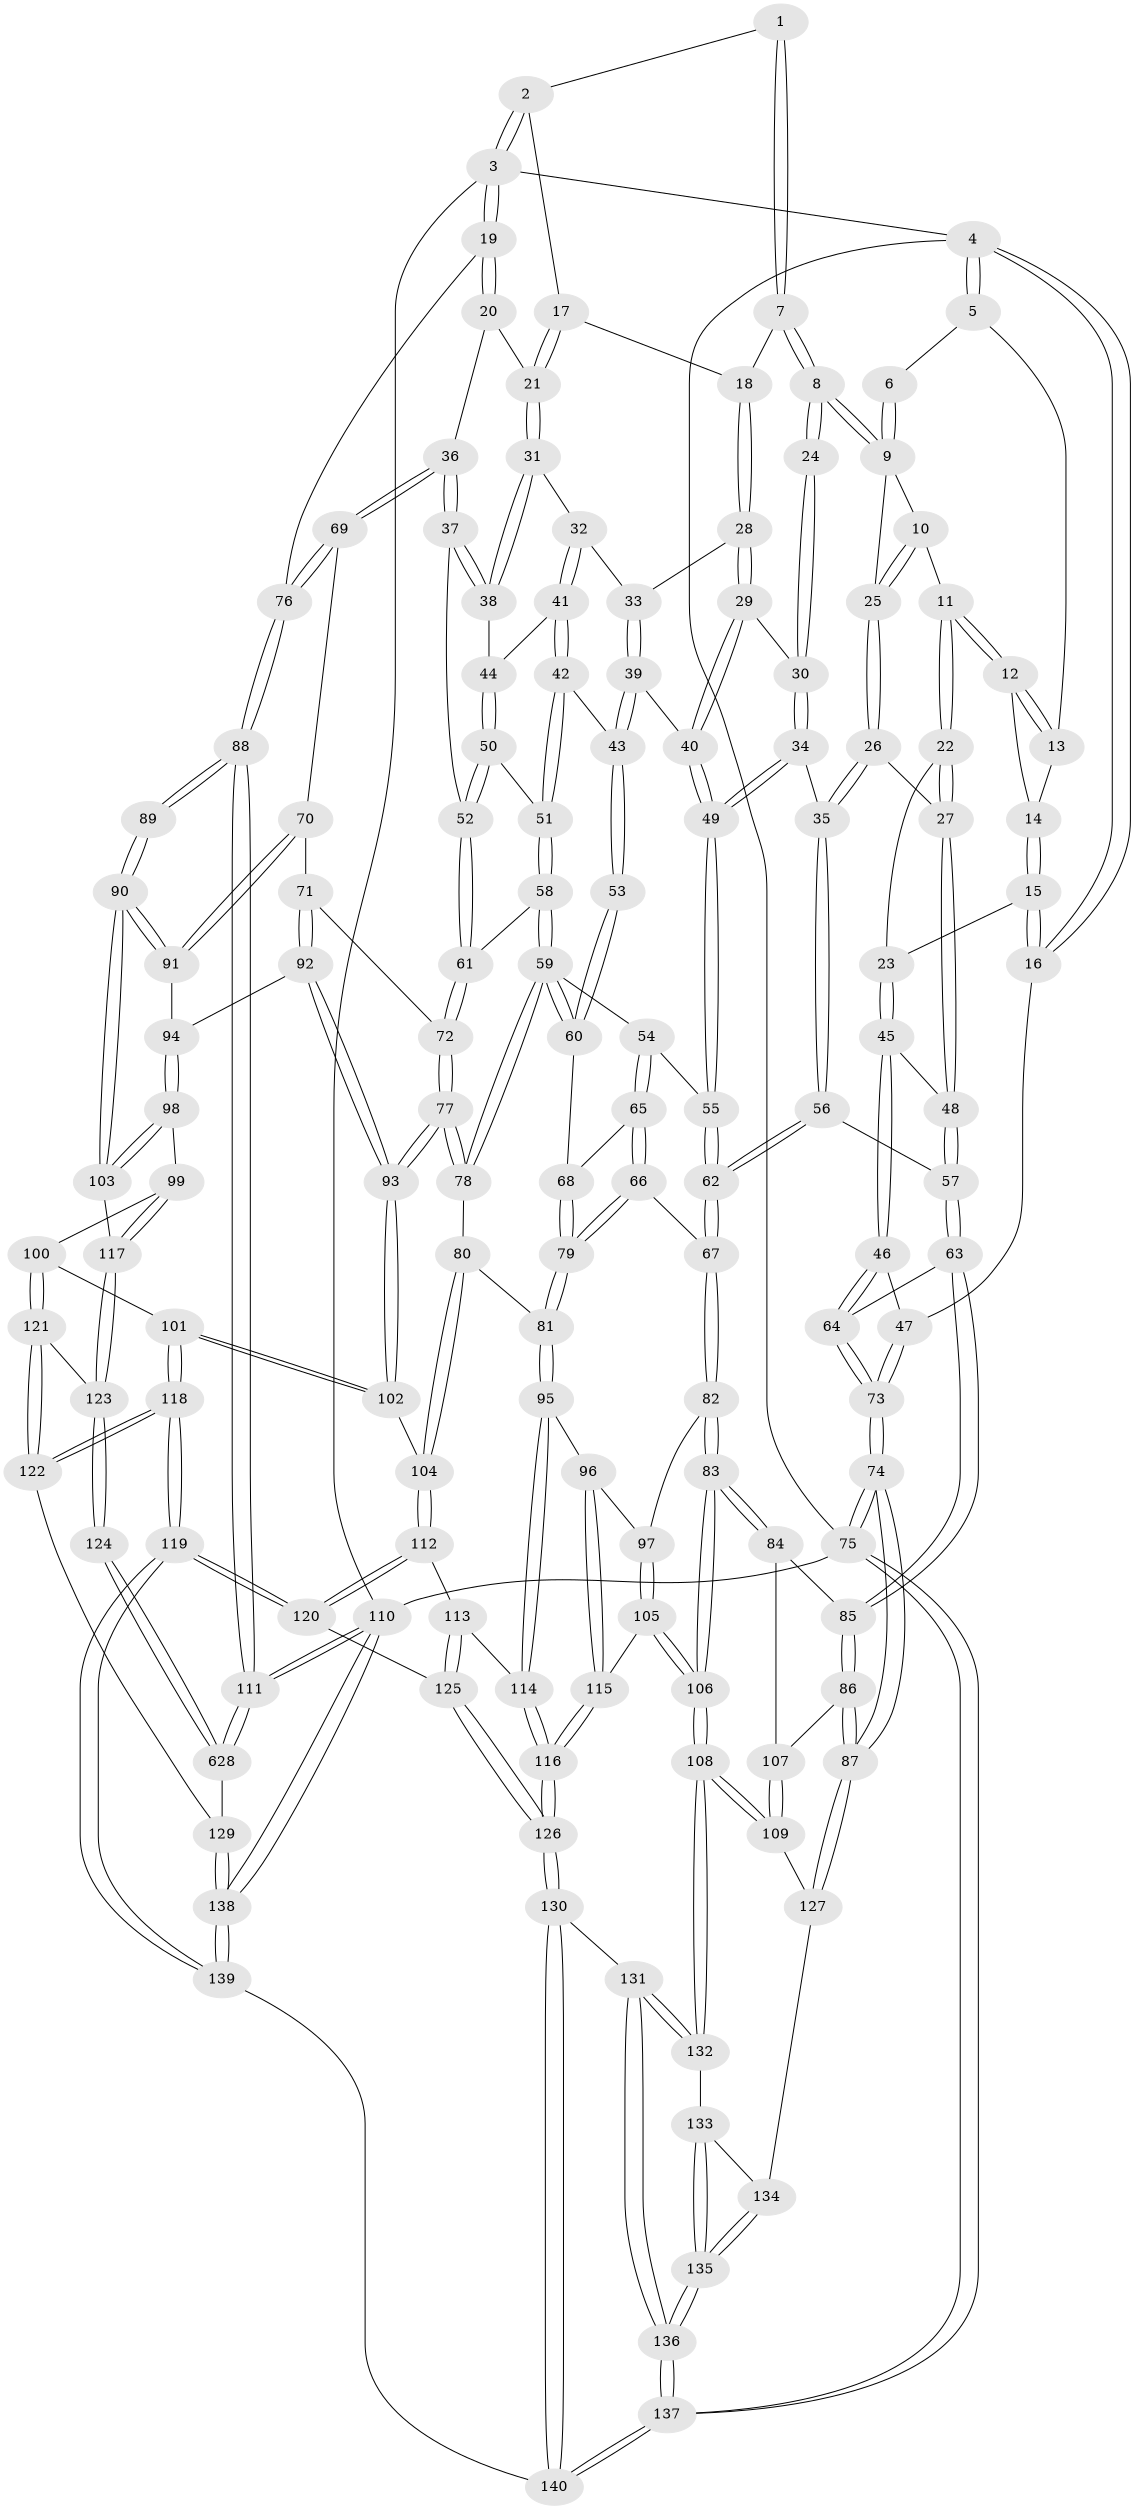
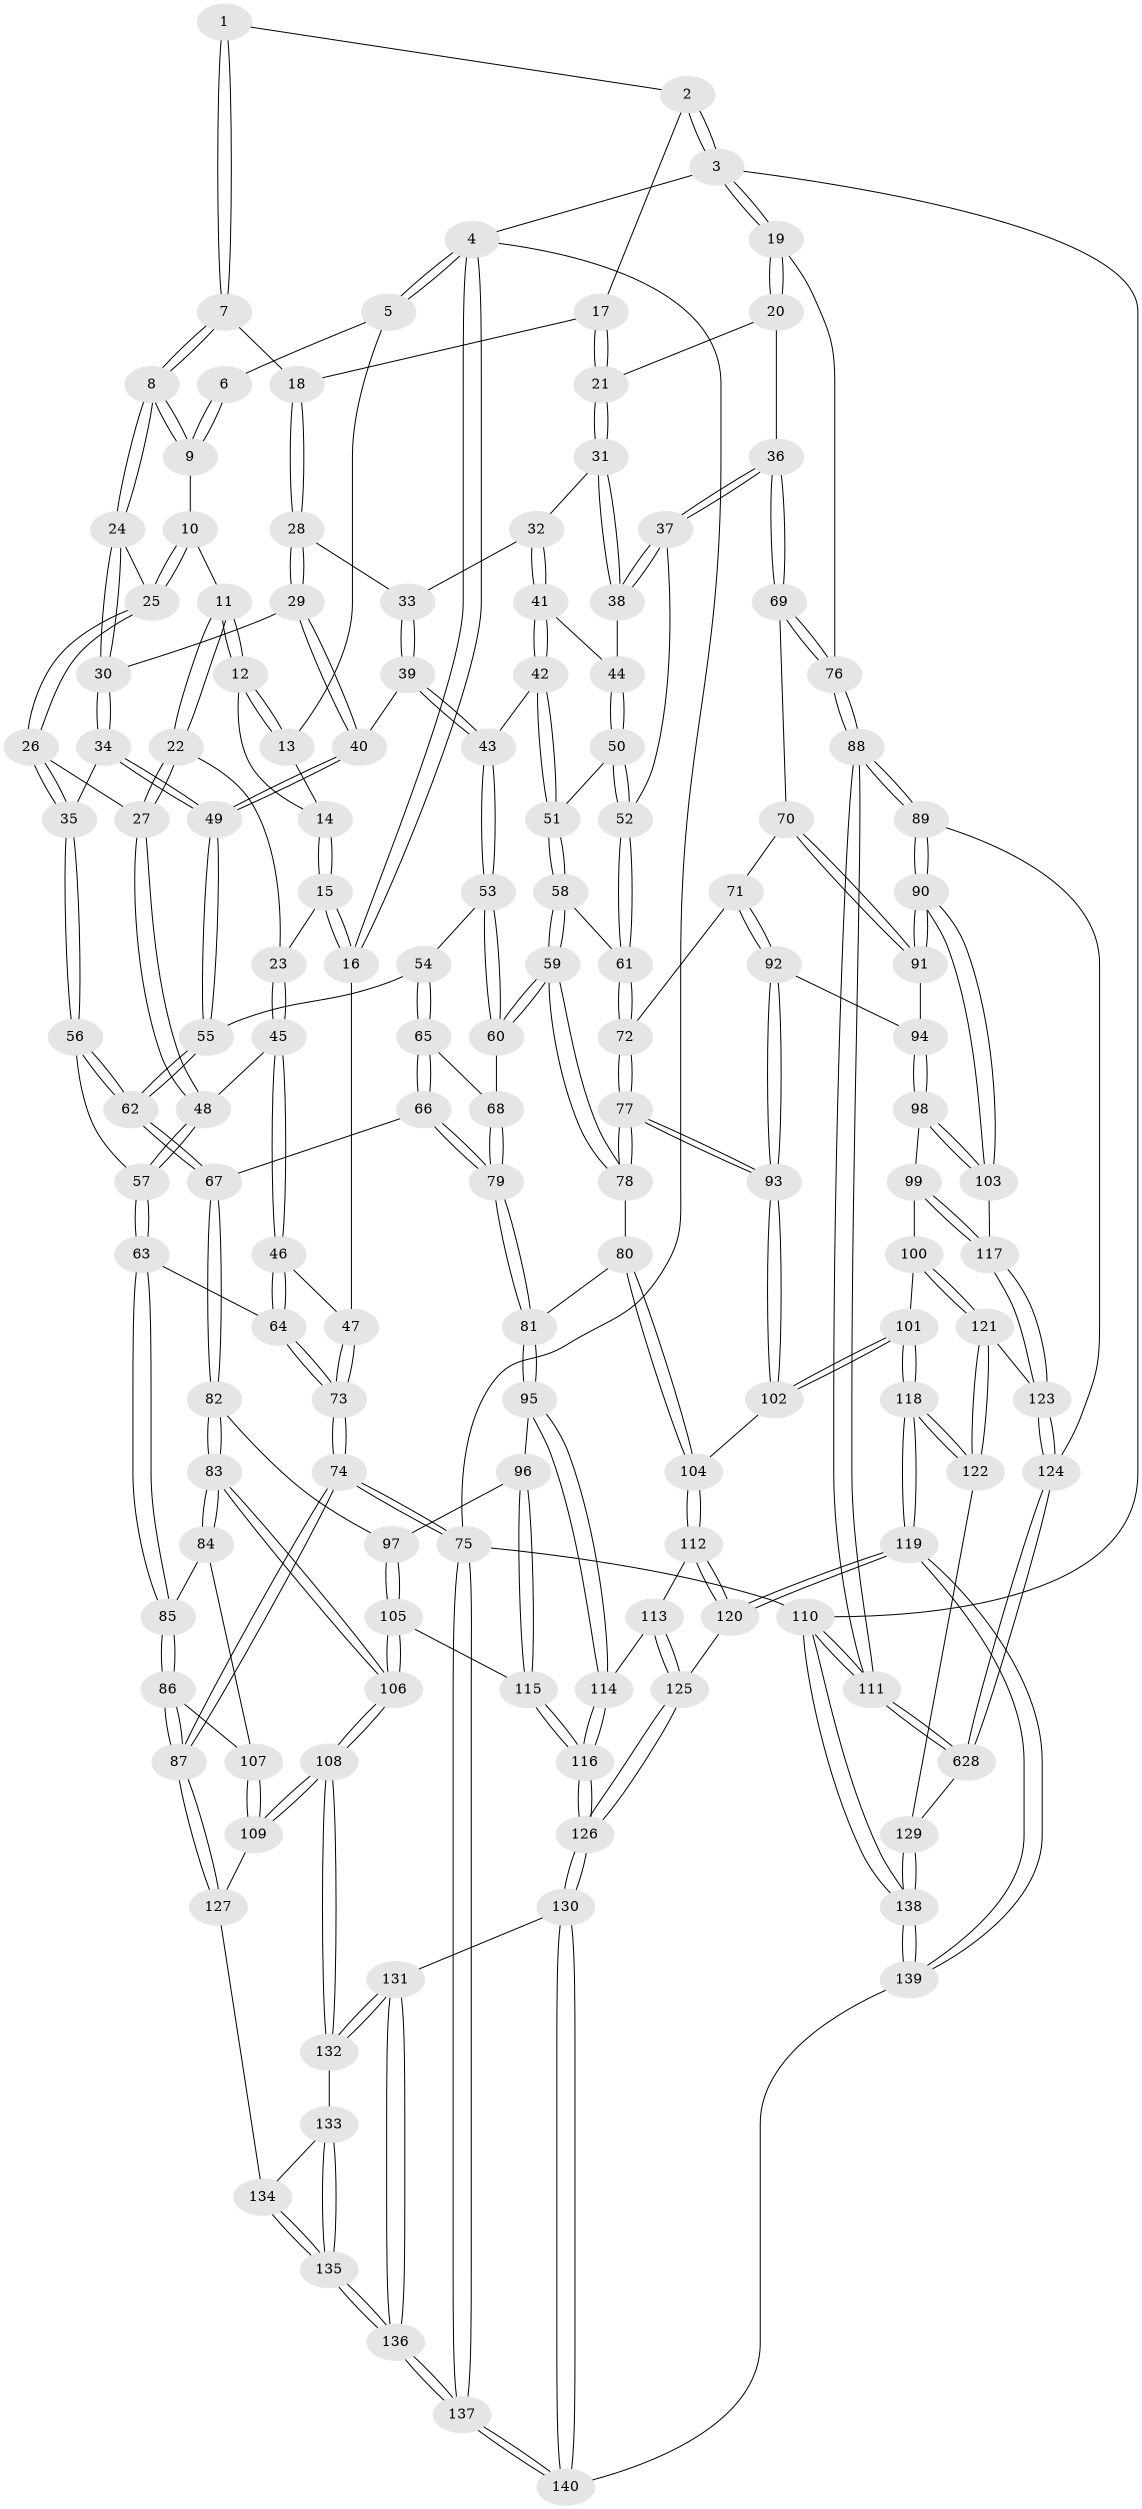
edge "9" -- "25": now "24" -- "25"
edge "59" -- "54": now "53" -- "54"
edge "89" -- "124": added
